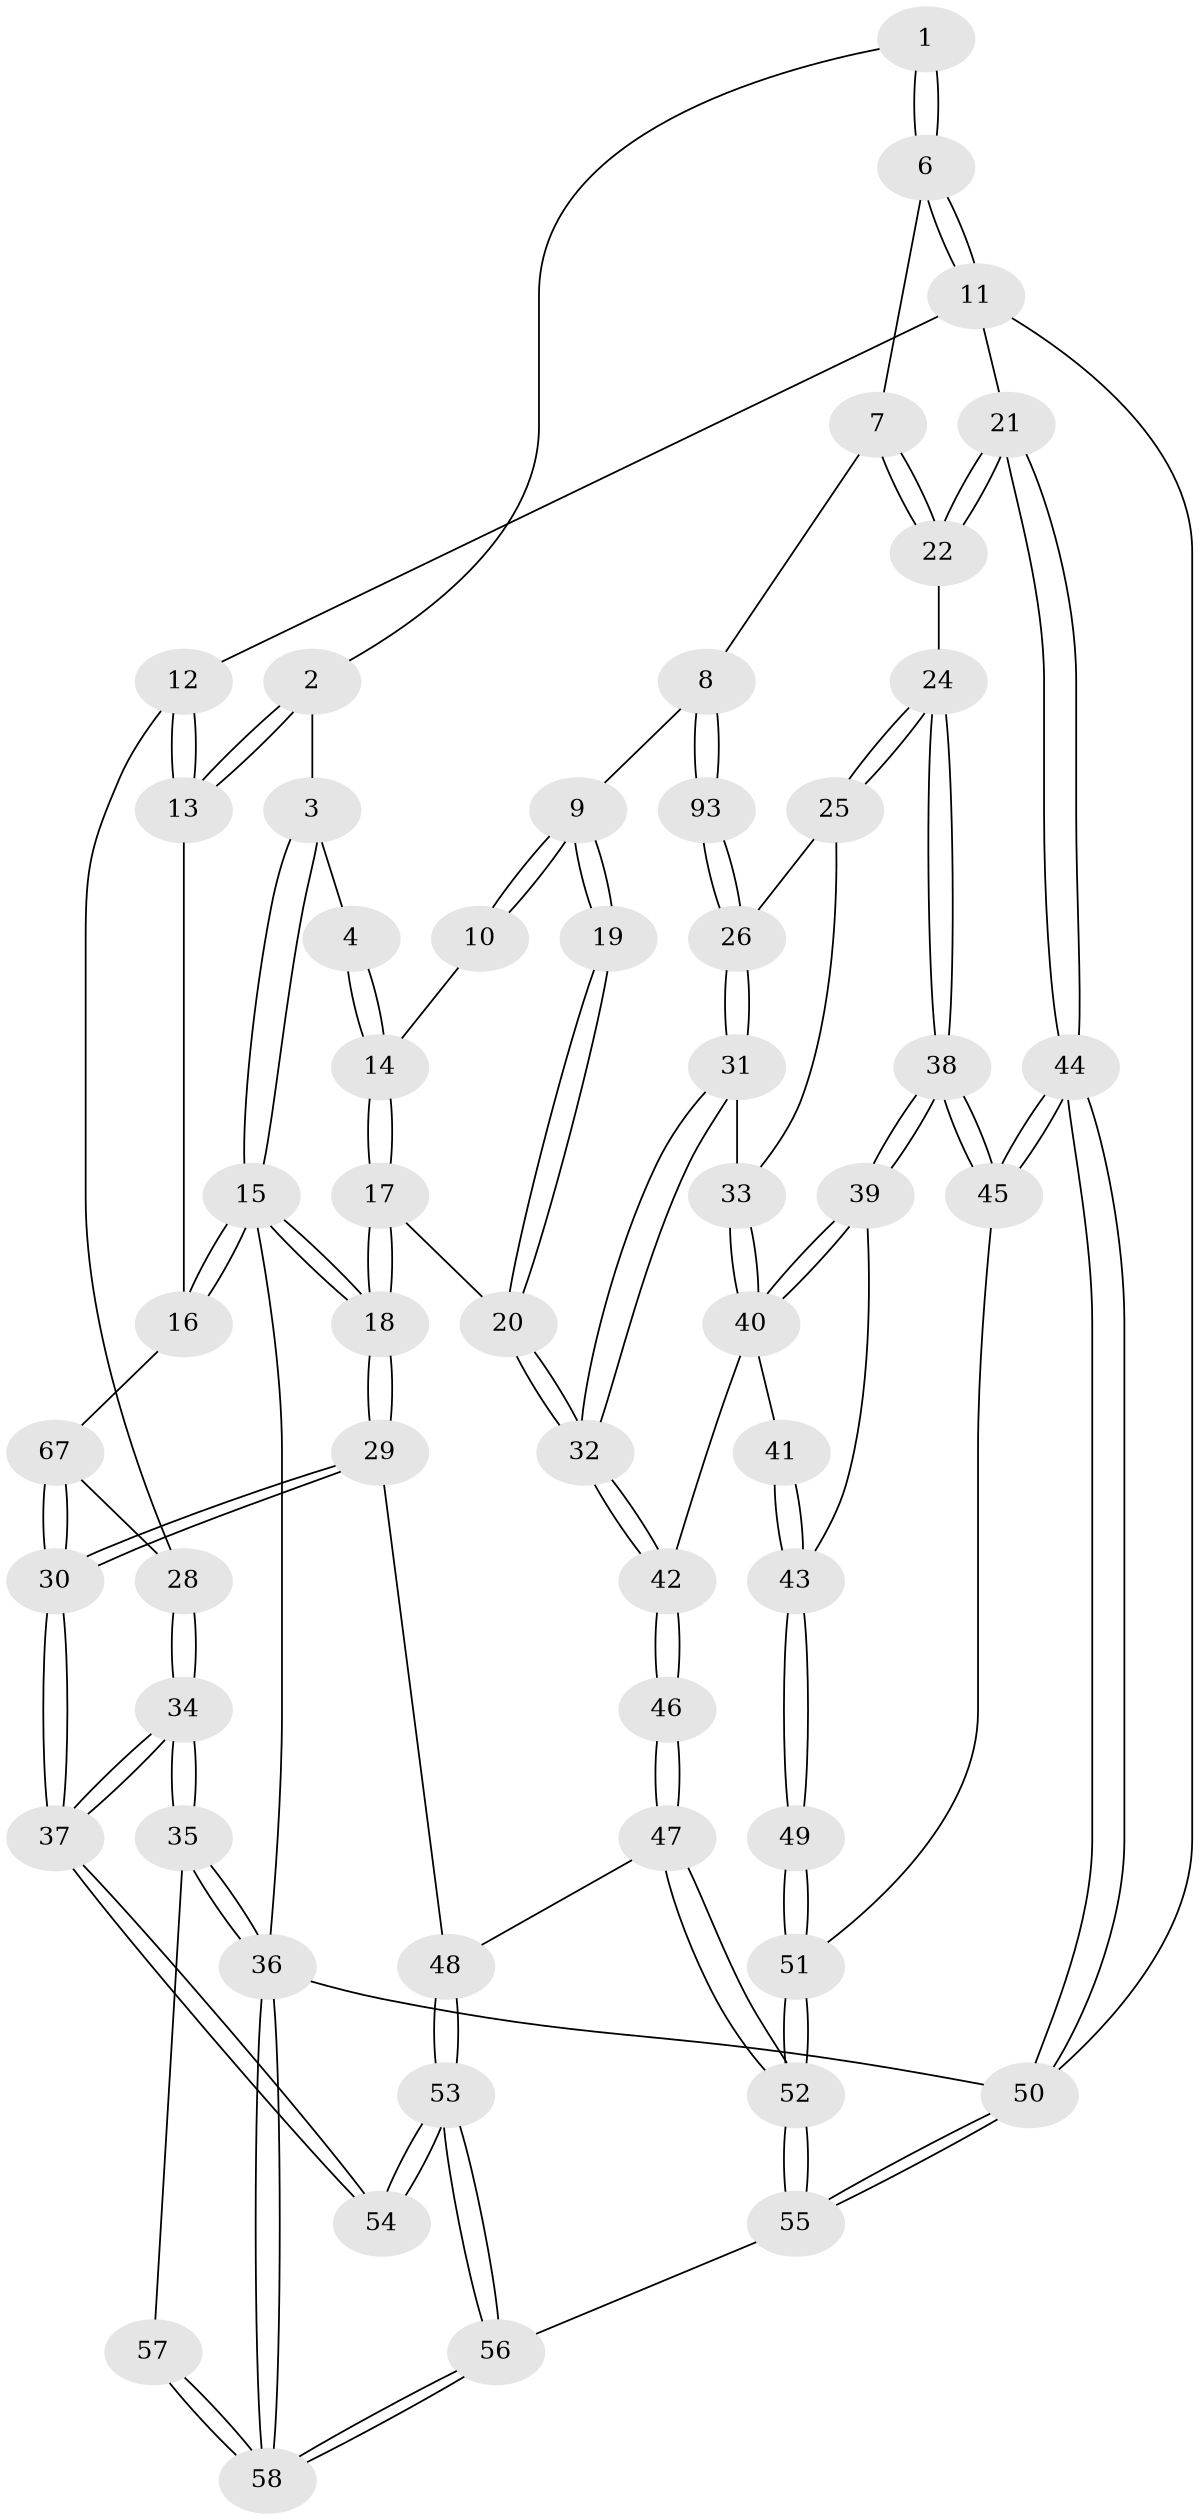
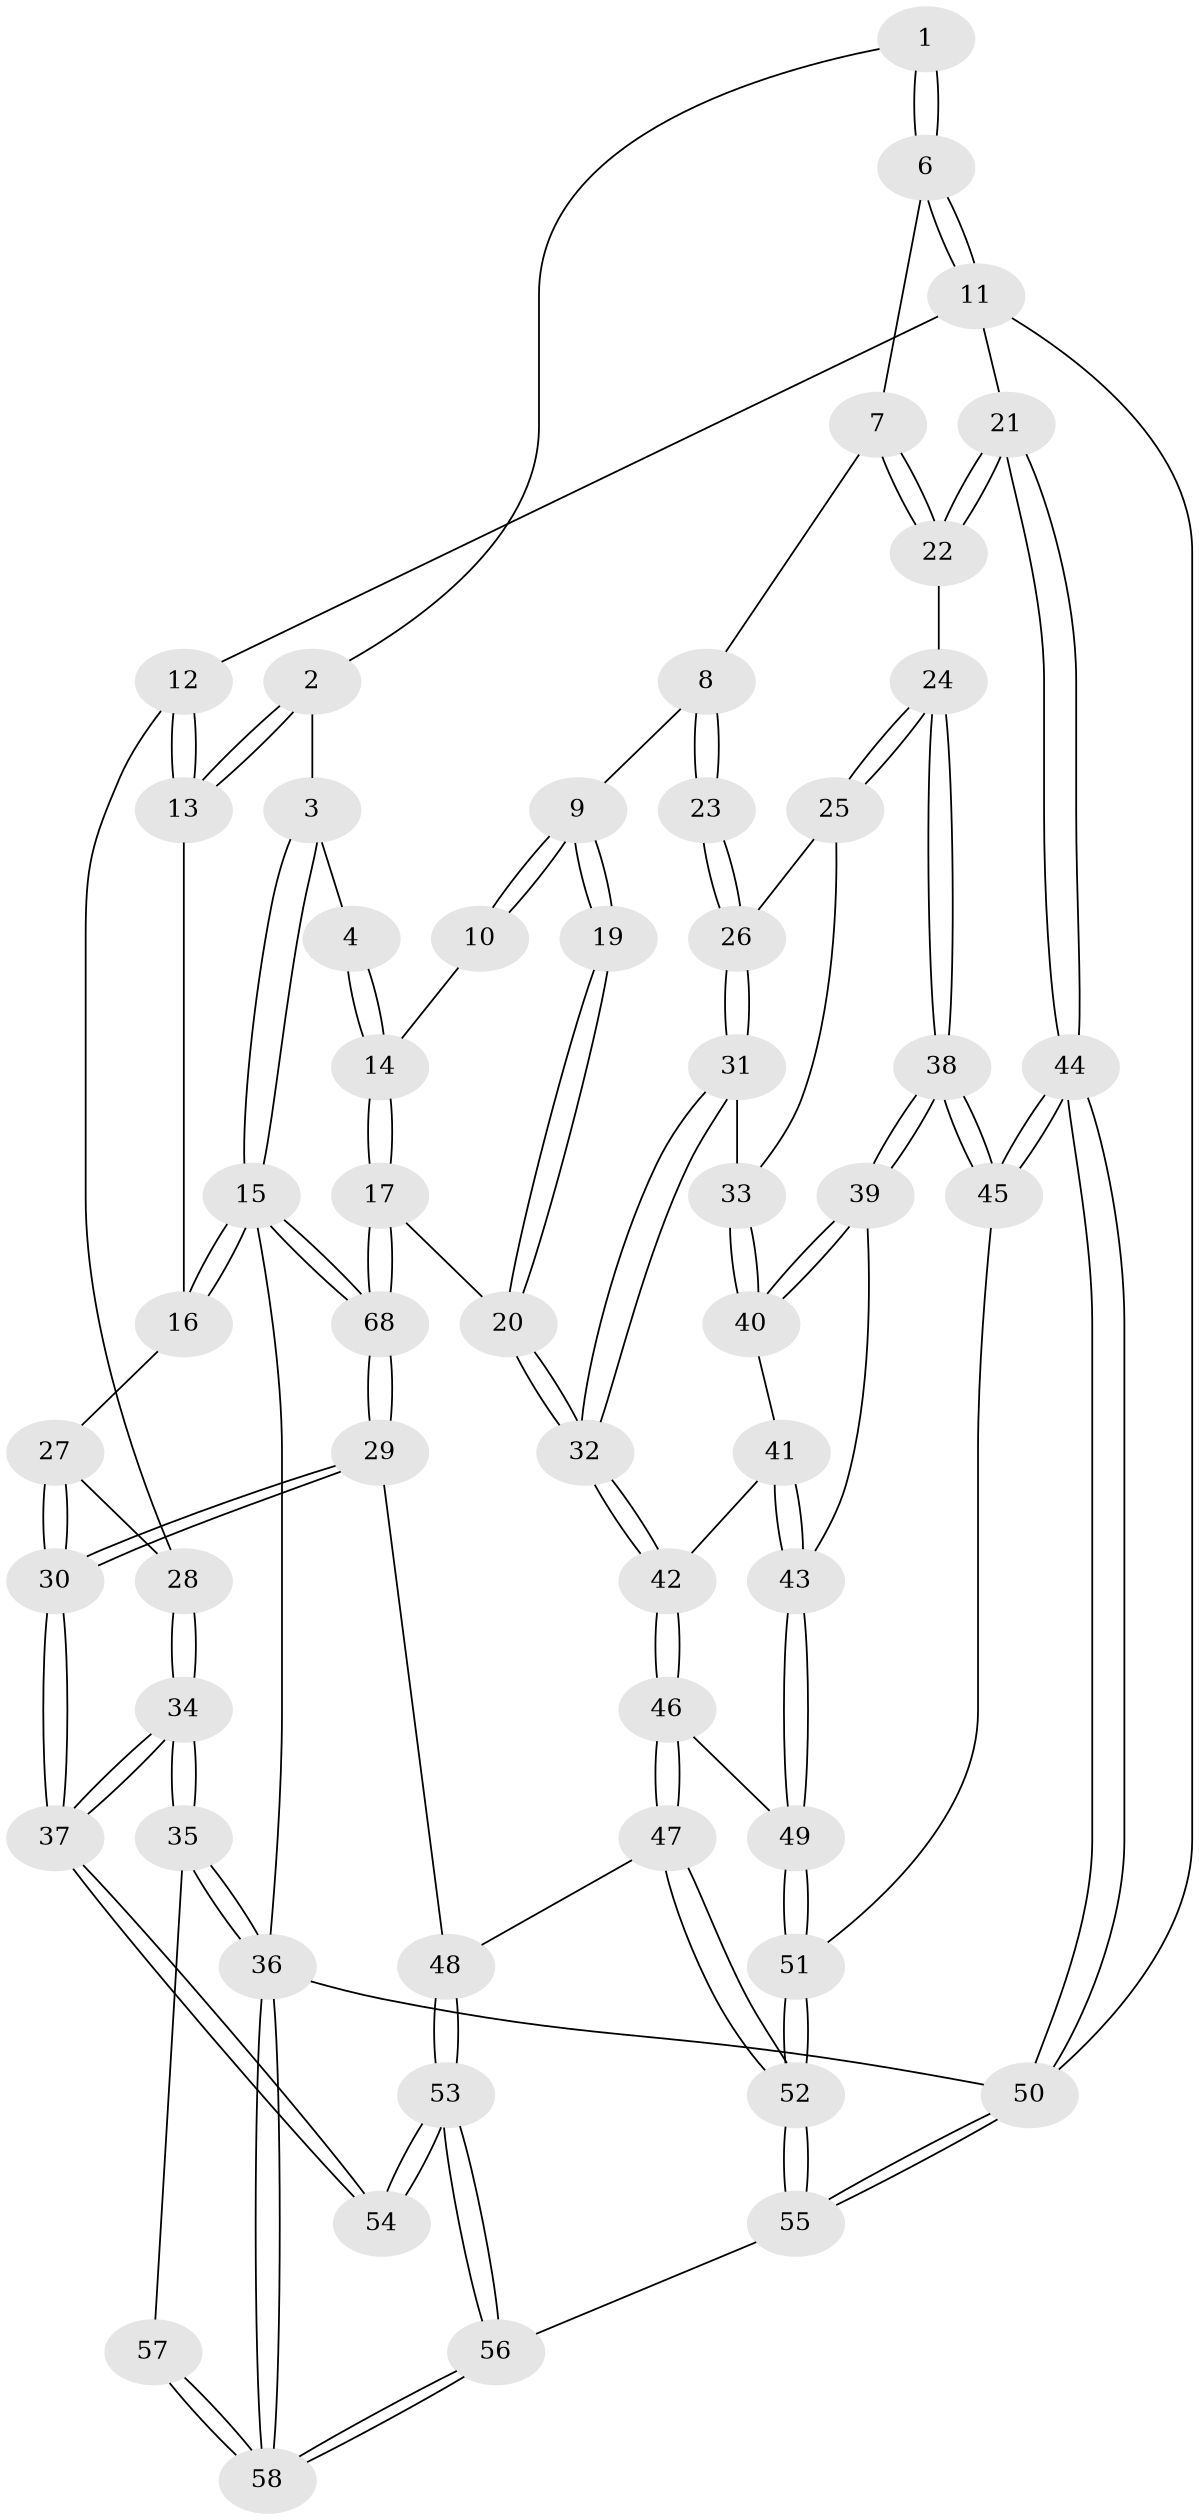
node "93": label "93" -> "23"
node "18": label "18" -> "68"
edge "40" -- "42": now "41" -- "42"
node "67": label "67" -> "27"
edge "46" -- "49": added
